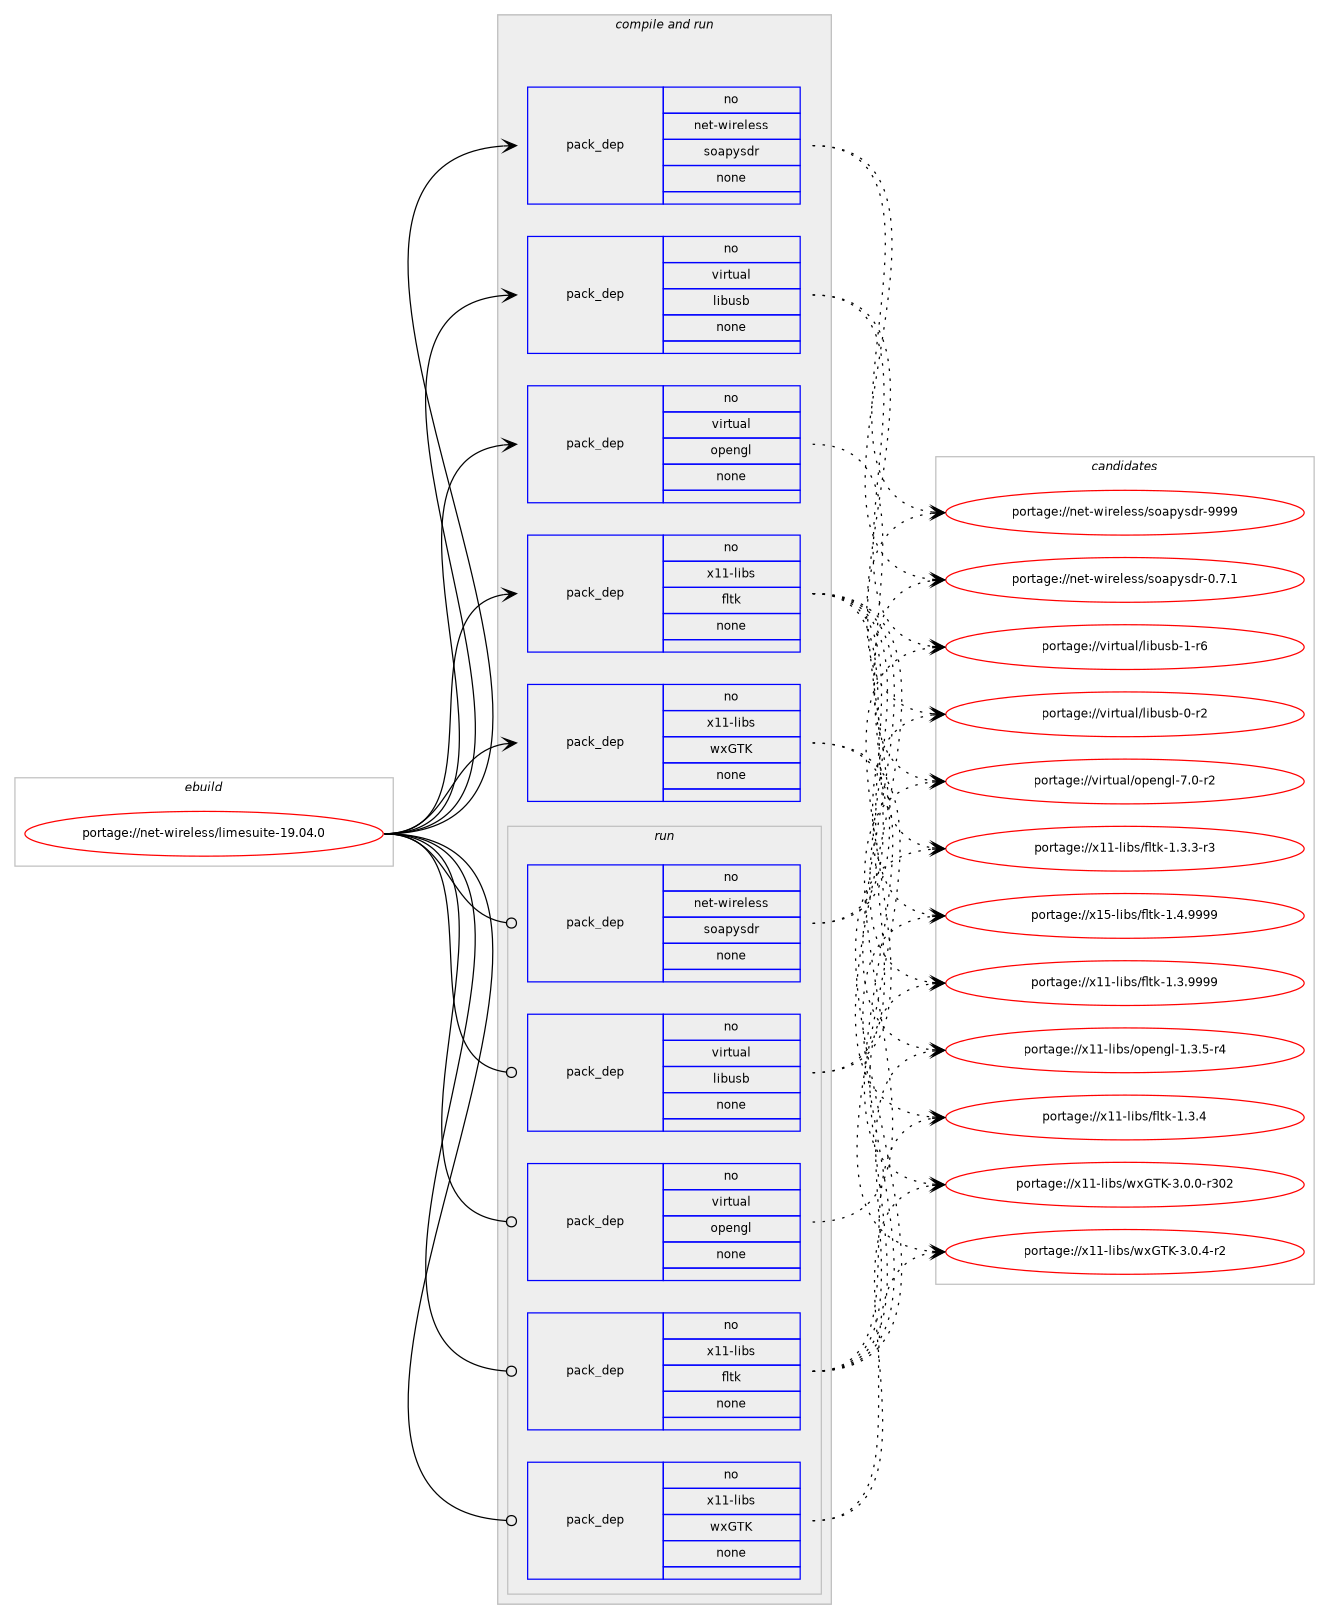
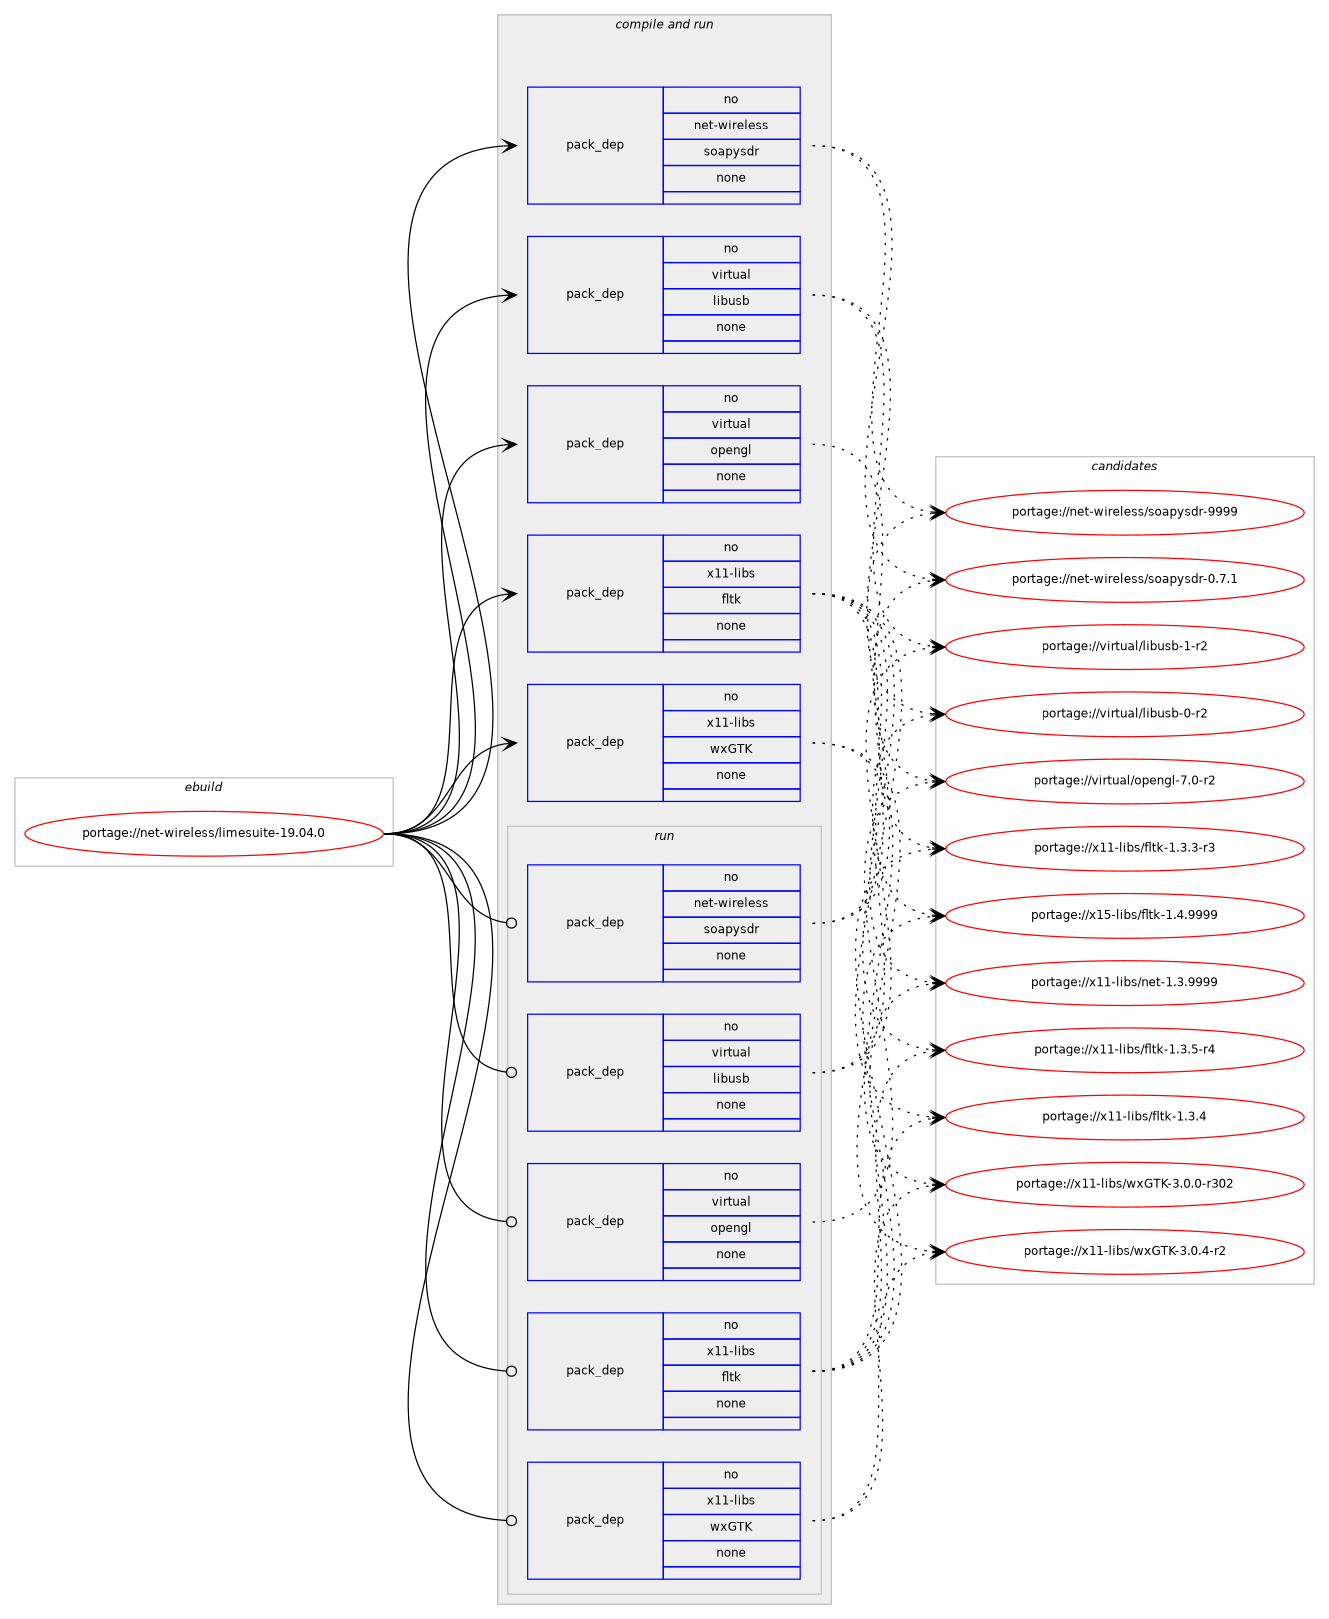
node "portage://virtual/libusb-1-r6": label "portage://virtual/libusb-1-r6" -> "portage://virtual/libusb-1-r2"
node "portage://x11-libs/fltk-1.3.9999": label "portage://x11-libs/fltk-1.3.9999" -> "portage://x11-libs/net-1.3.9999"
node "portage://x11-libs/opengl-1.3.5-r4": label "portage://x11-libs/opengl-1.3.5-r4" -> "portage://x11-libs/fltk-1.3.5-r4"
